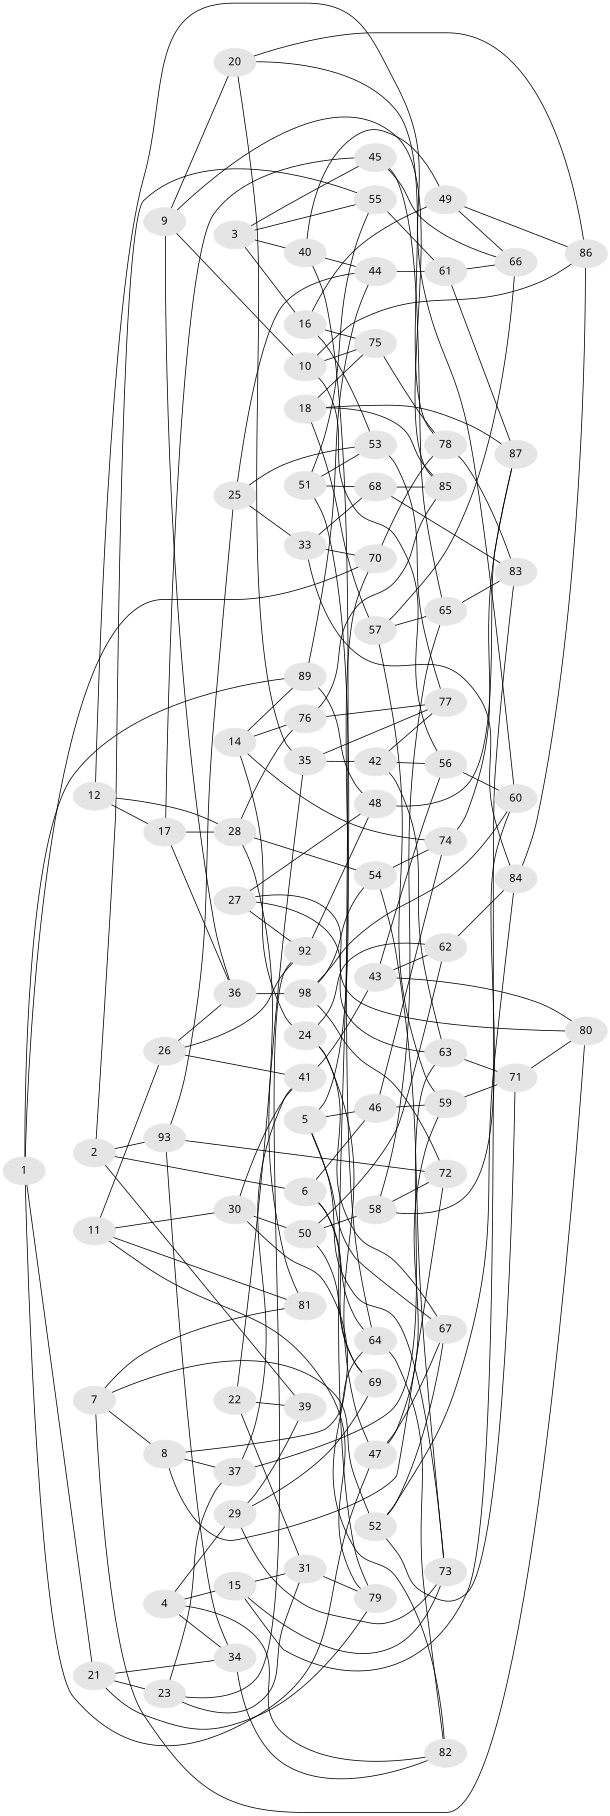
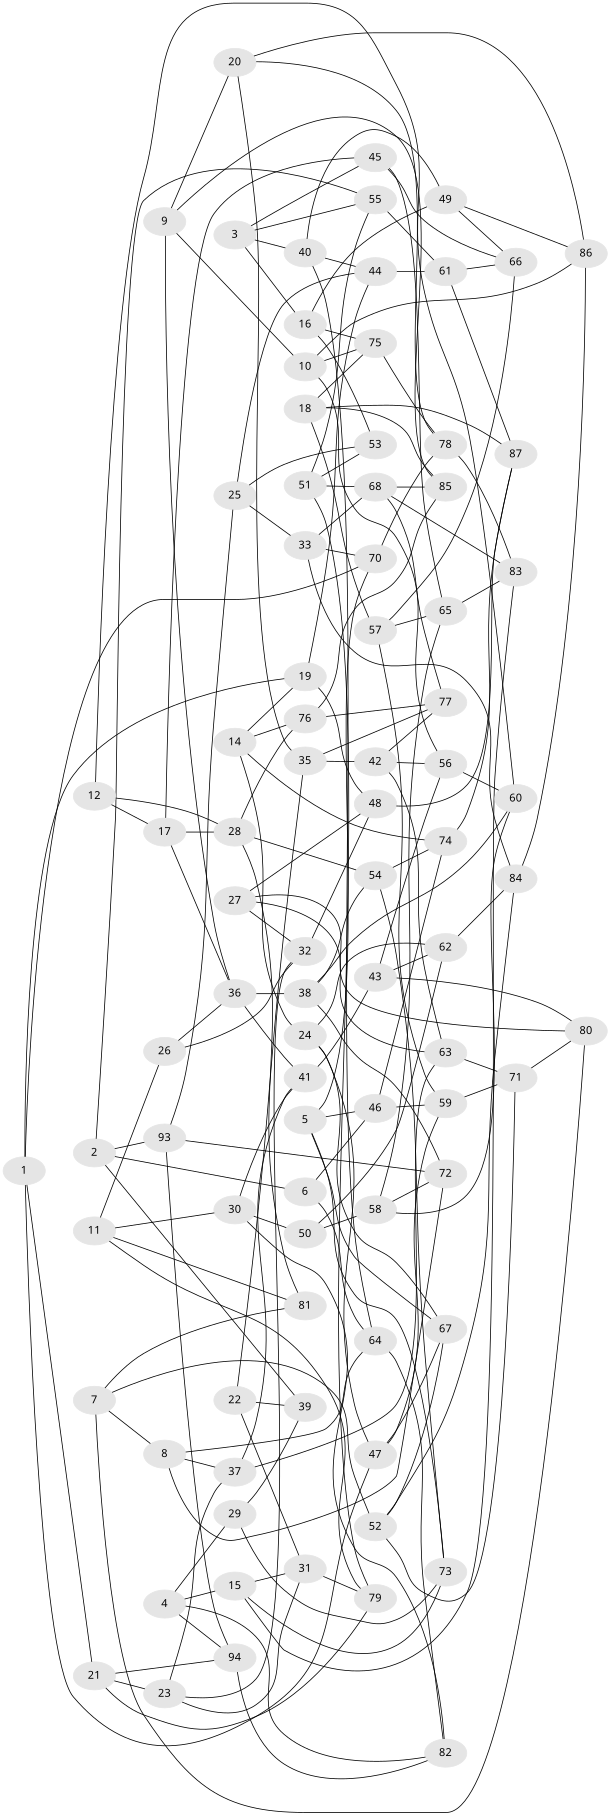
edge "53" -- "77": now "68" -- "77"
node "89": label "89" -> "19"
node "92": label "92" -> "32"
node "98": label "98" -> "38"
edge "26" -- "41": now "36" -- "41"
node "69": removed
node "34": label "34" -> "94"
